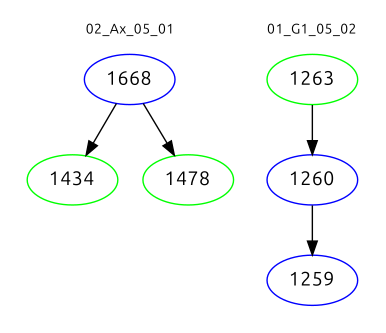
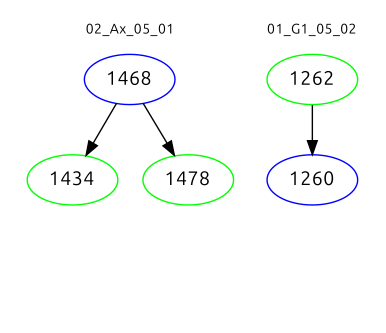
node "1668": label "1668" -> "1468"
node "1263": label "1263" -> "1262"
node "1259": removed
